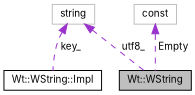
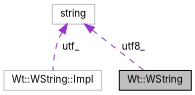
node "const": removed
edge "Wt::WString::Impl" -> "string": label " key_" -> " utf_"
node "Wt::WString::Impl": color black -> grey75
